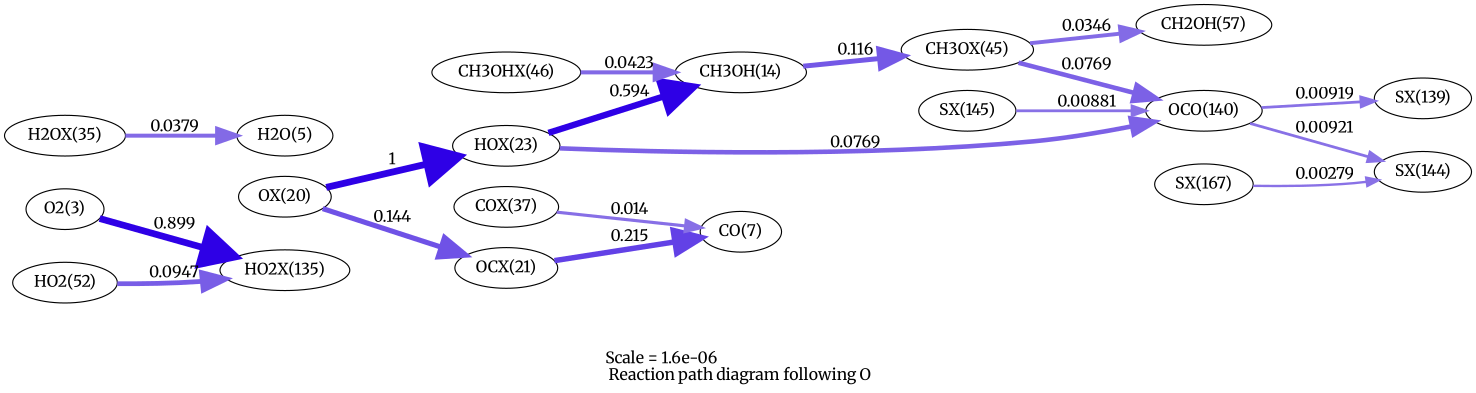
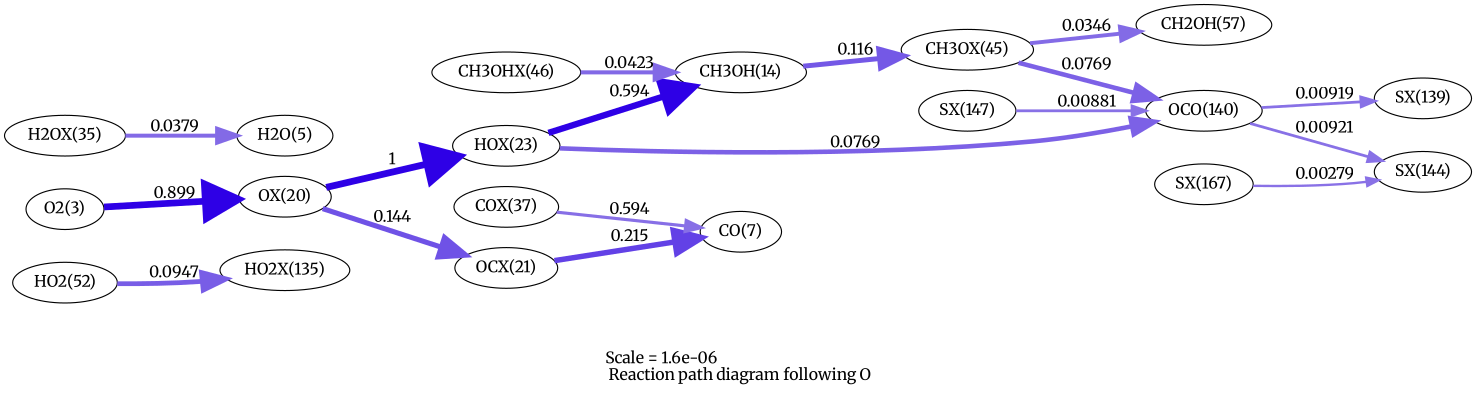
node "SX(145)": label "SX(145)" -> "SX(147)"
edge "COX(37)" -> "CO(7)": label " 0.014" -> " 0.594"
edge "O2(3)" -> "HO2X(135)": now "O2(3)" -> "OX(20)"
